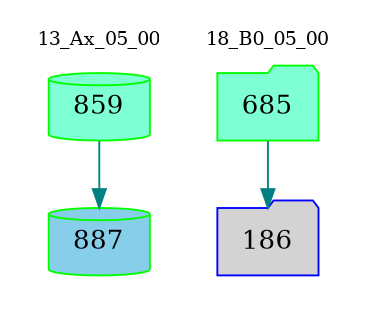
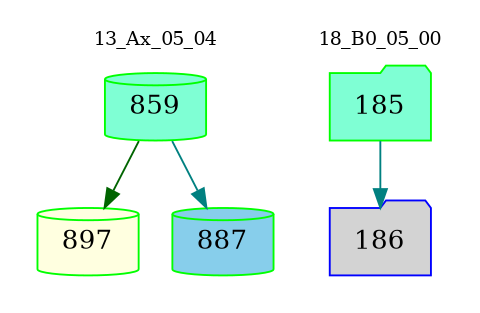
cluster "13_Ax_05_00": label "13_Ax_05_00" -> "13_Ax_05_04"
node "685": label "685" -> "185"
node "897": added
